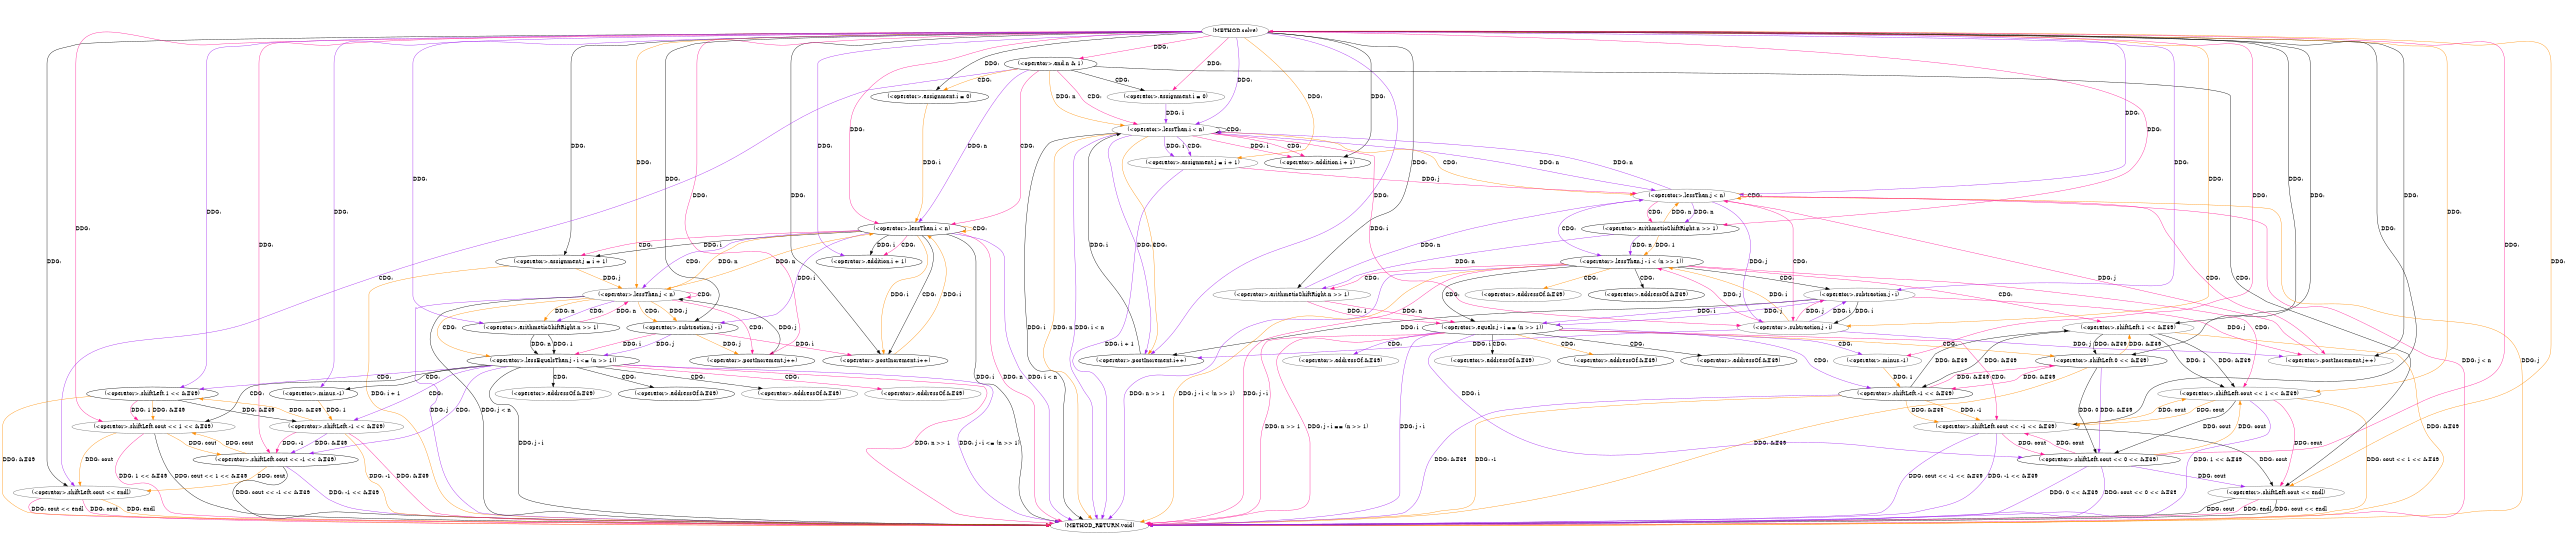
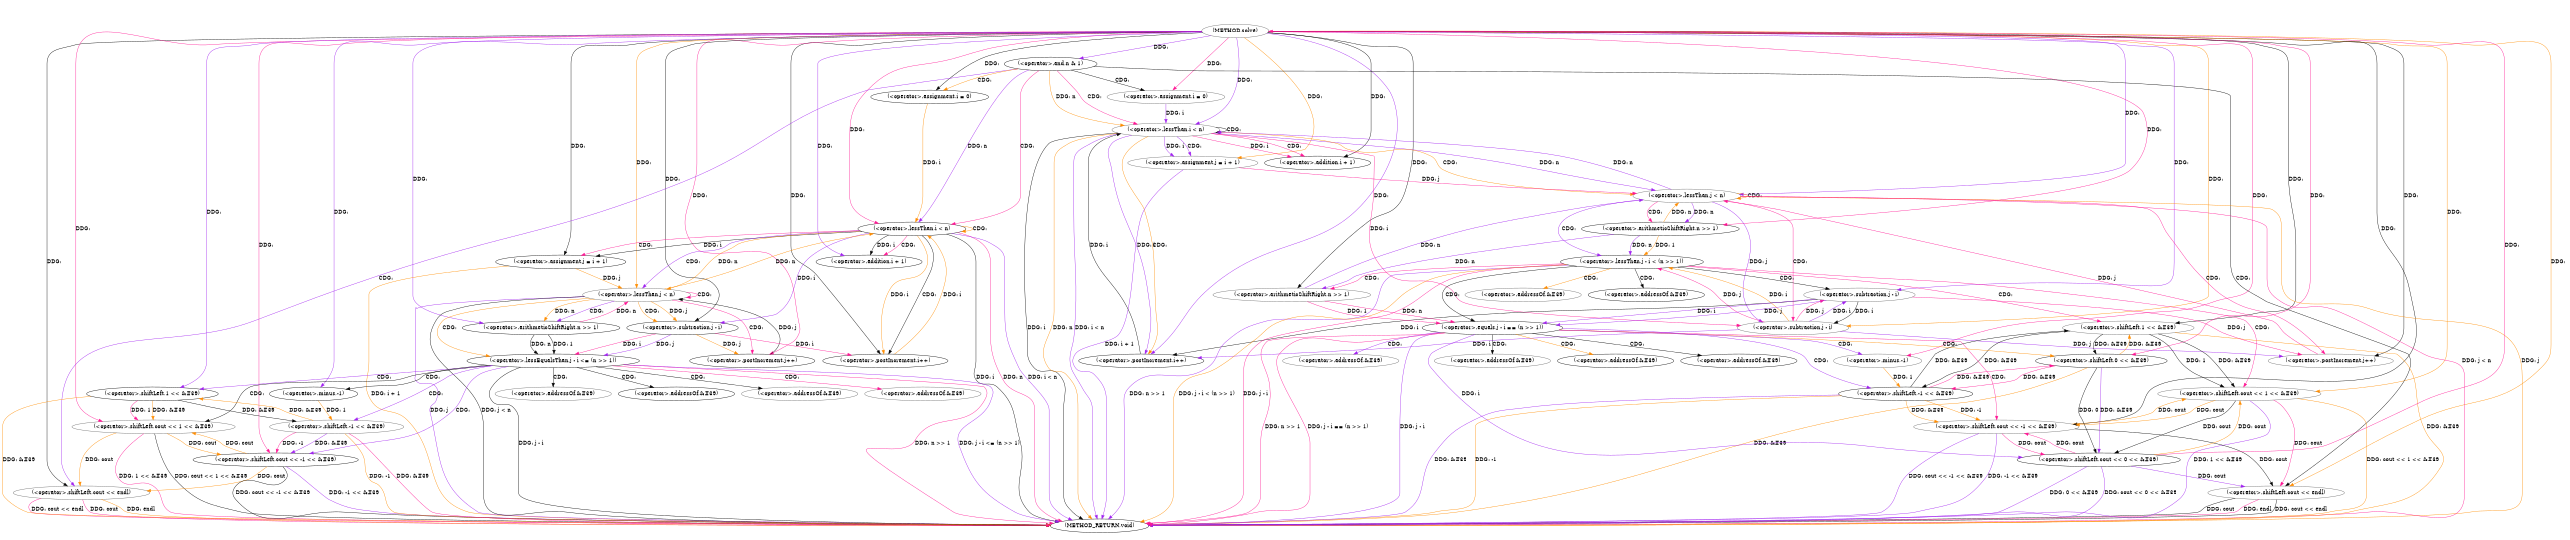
edge "(METHOD,solve)" -> "(<operator>.and,n & 1)": color deeppink -> purple
edge "(METHOD,solve)" -> "(<operator>.shiftLeft,0 << &#39)": color black -> deeppink
node "(METHOD_RETURN,void)": color gray40 -> black
